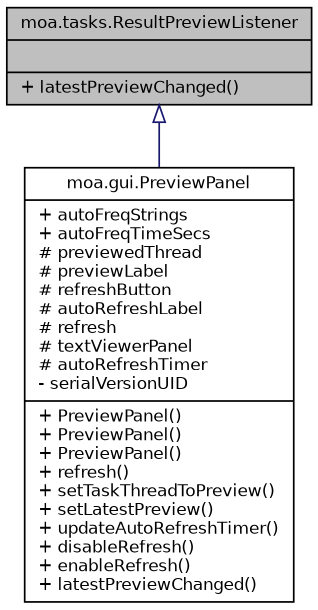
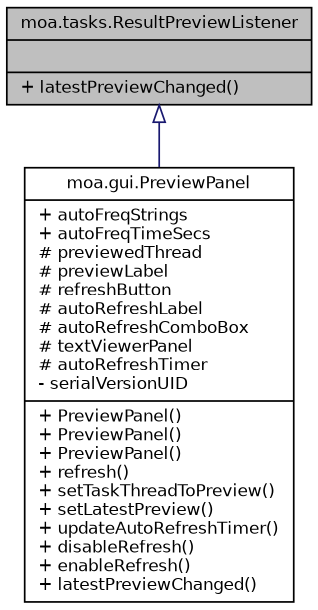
node "moa.gui.PreviewPanel": text "# refresh" -> "# autoRefreshComboBox"
